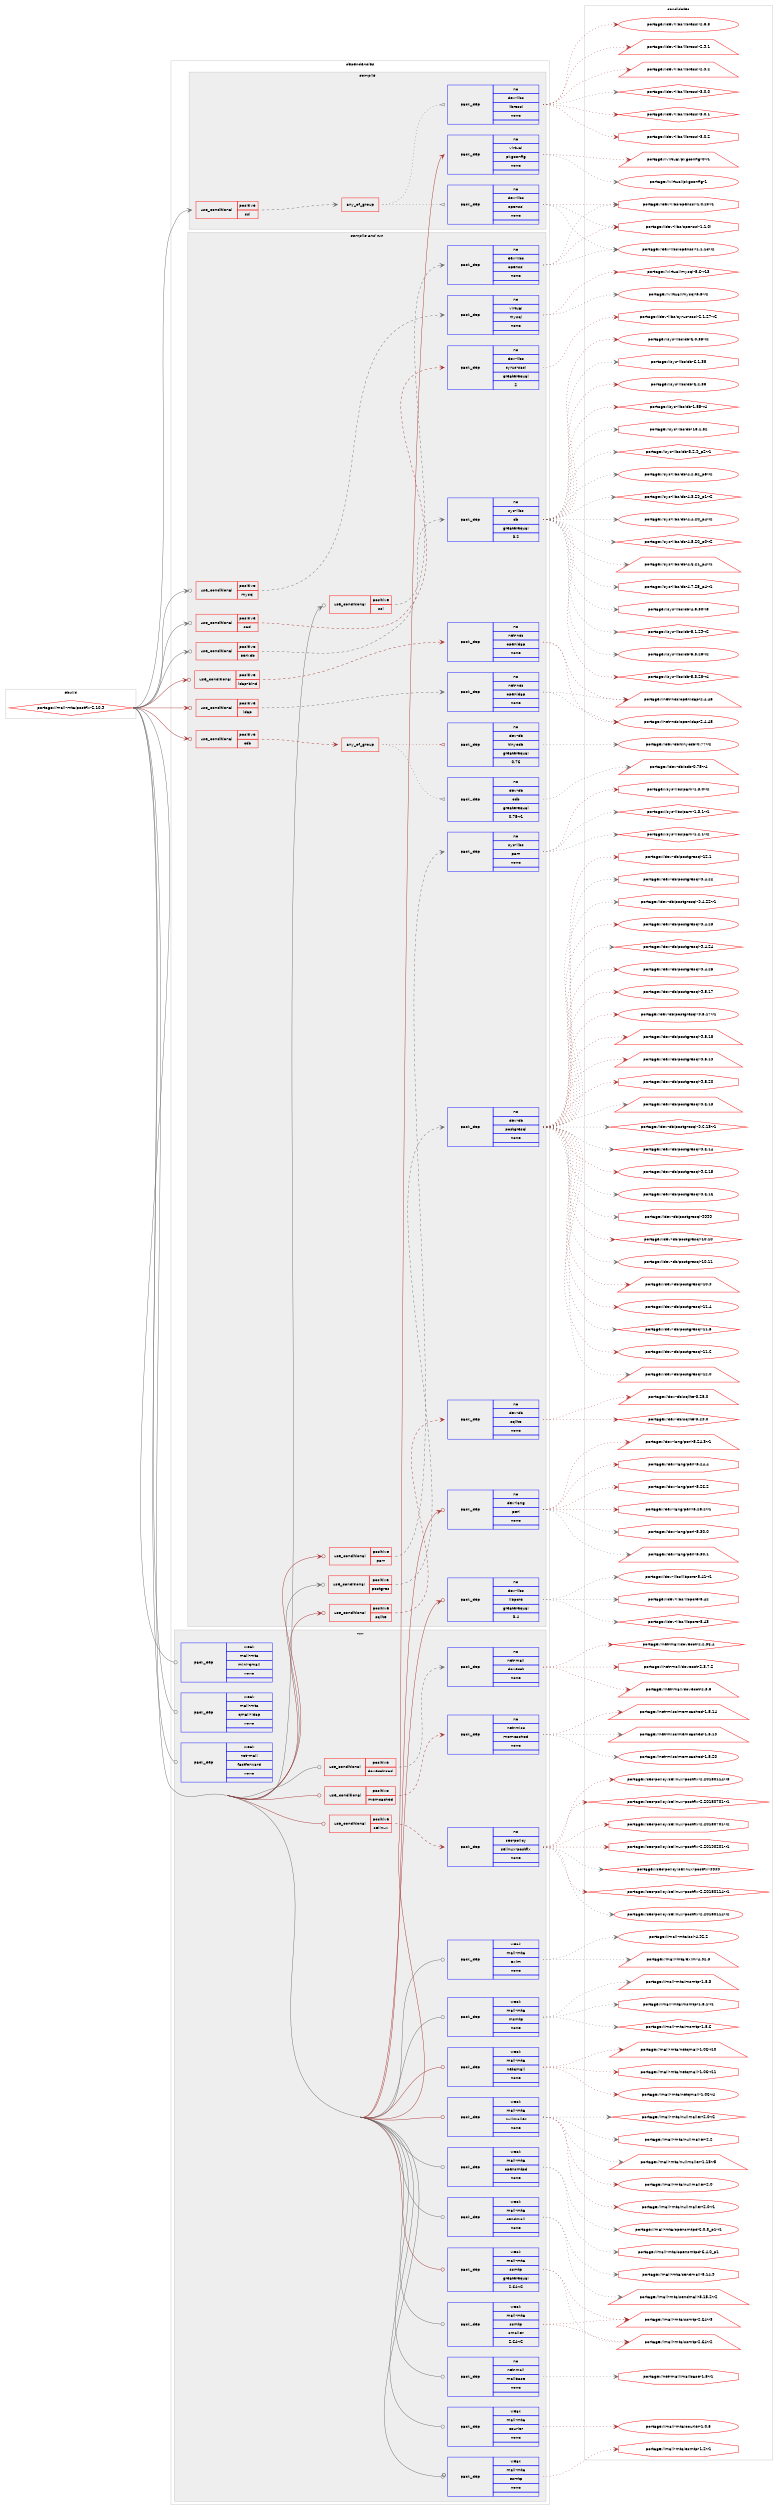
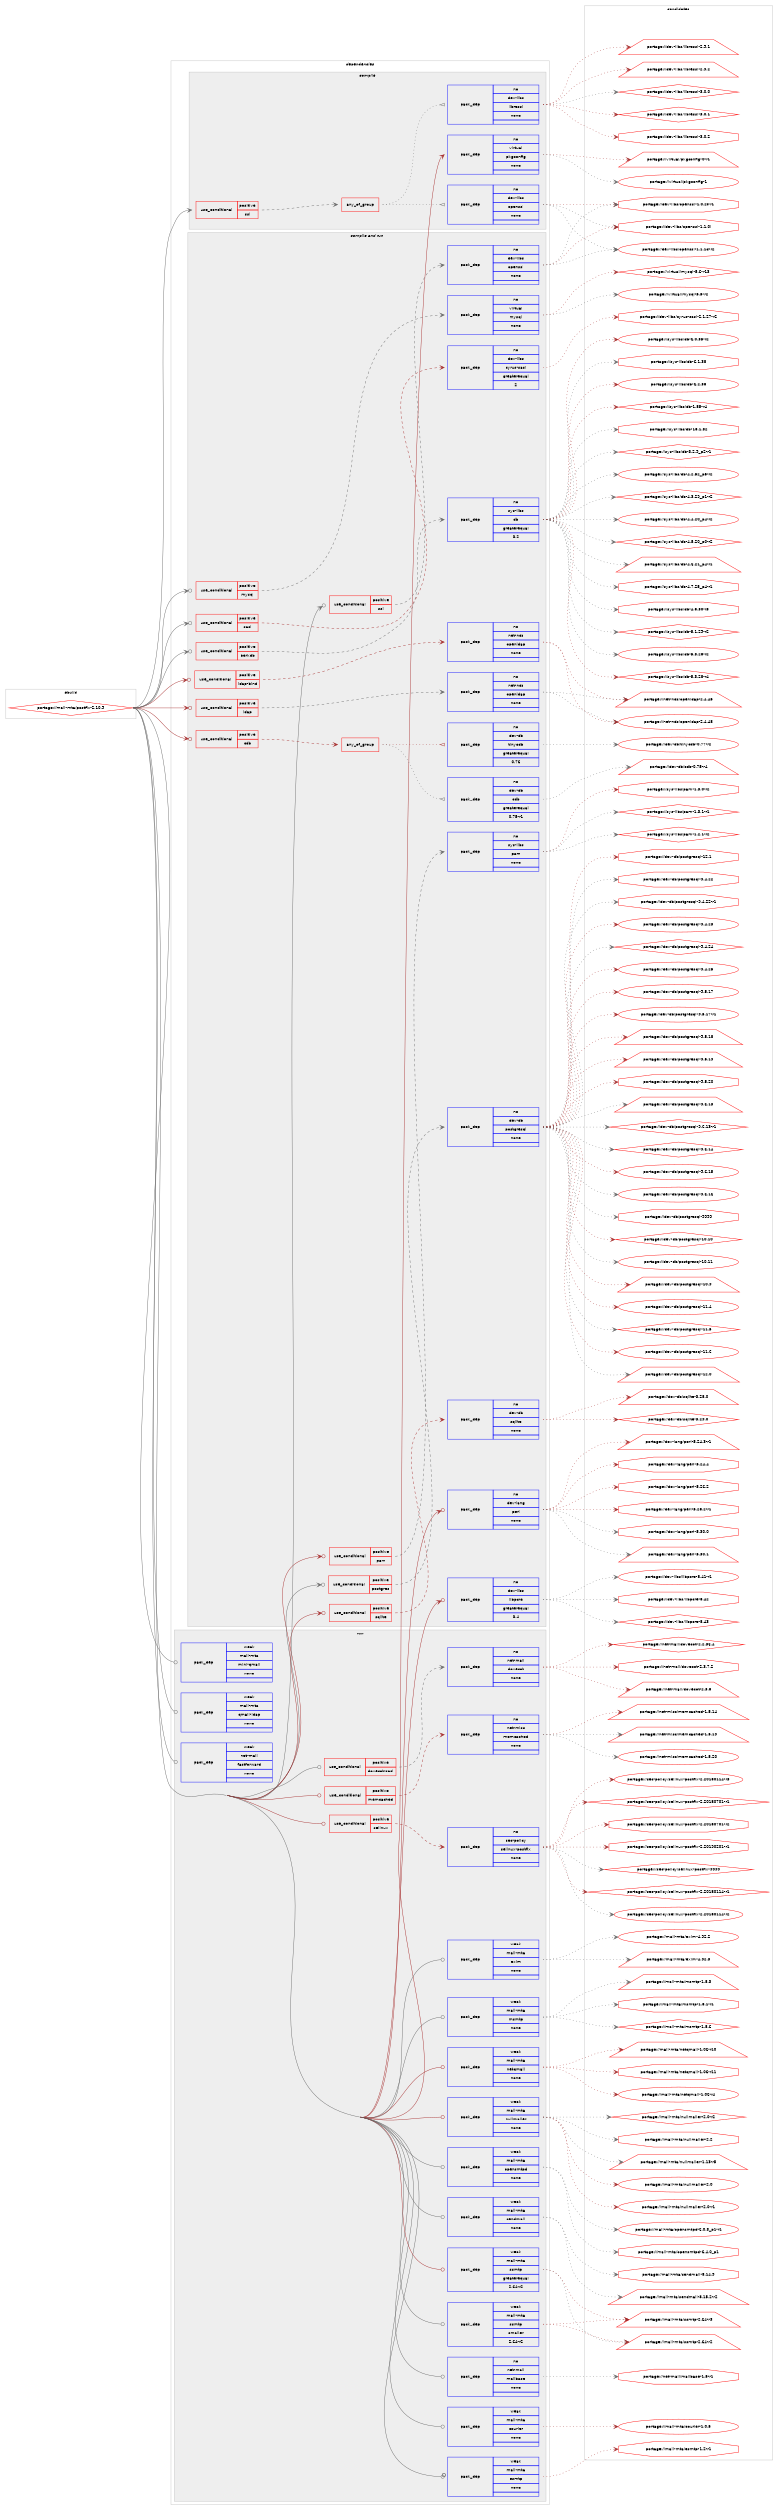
node "portage://dev-libs/libressl-2.8.3": removed
node "portage://mail-mta/ssl-4.92.2": label "portage://mail-mta/ssl-4.92.2" -> "portage://mail-mta/exim-4.92.2"
